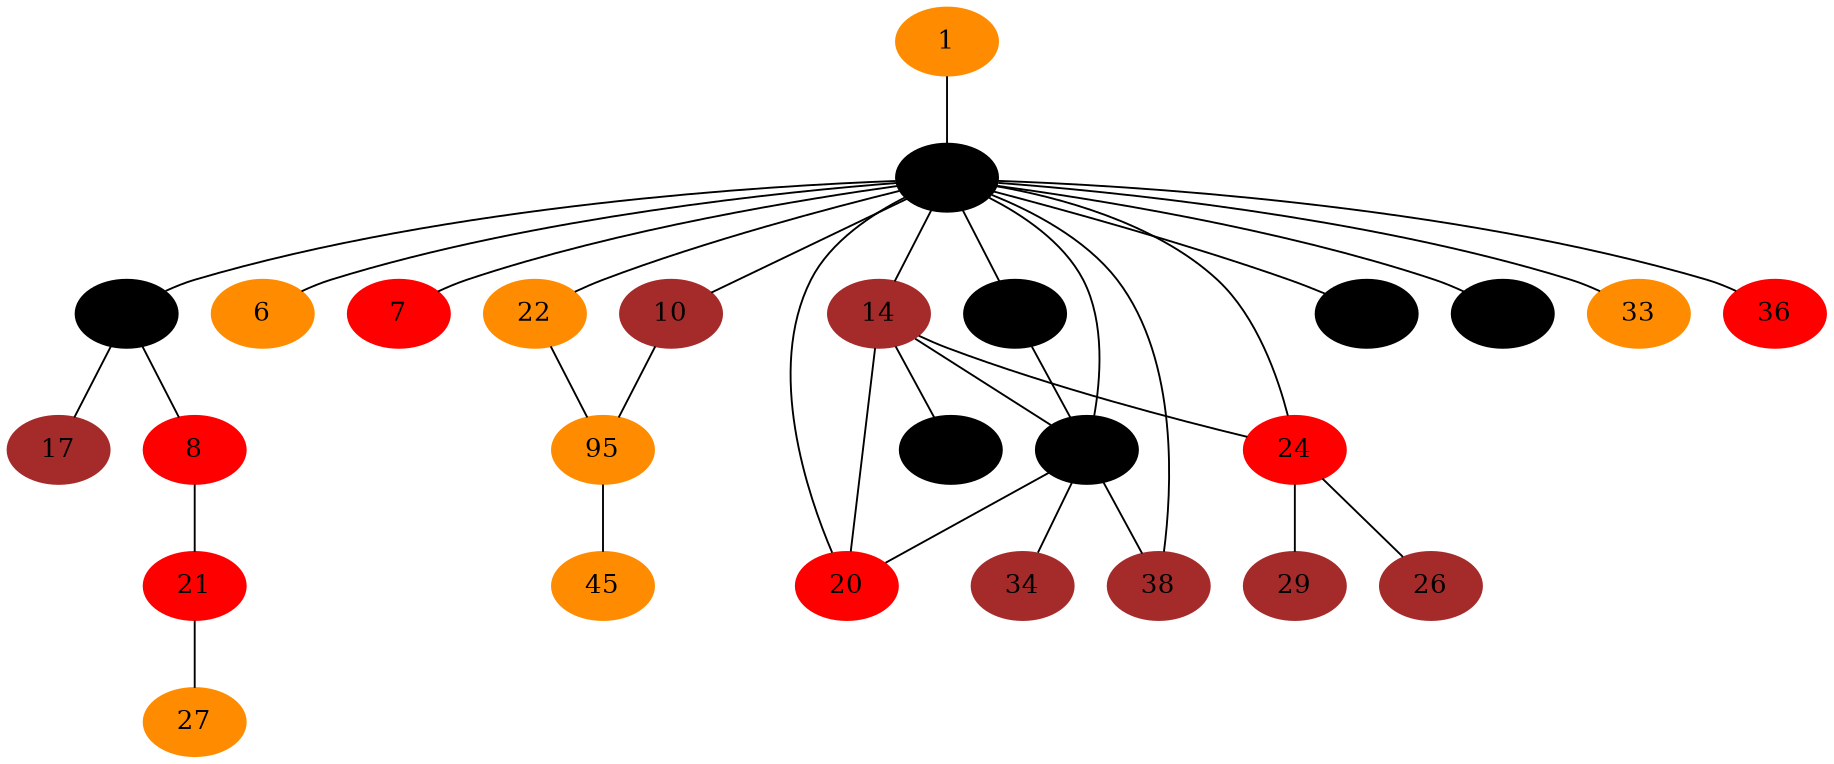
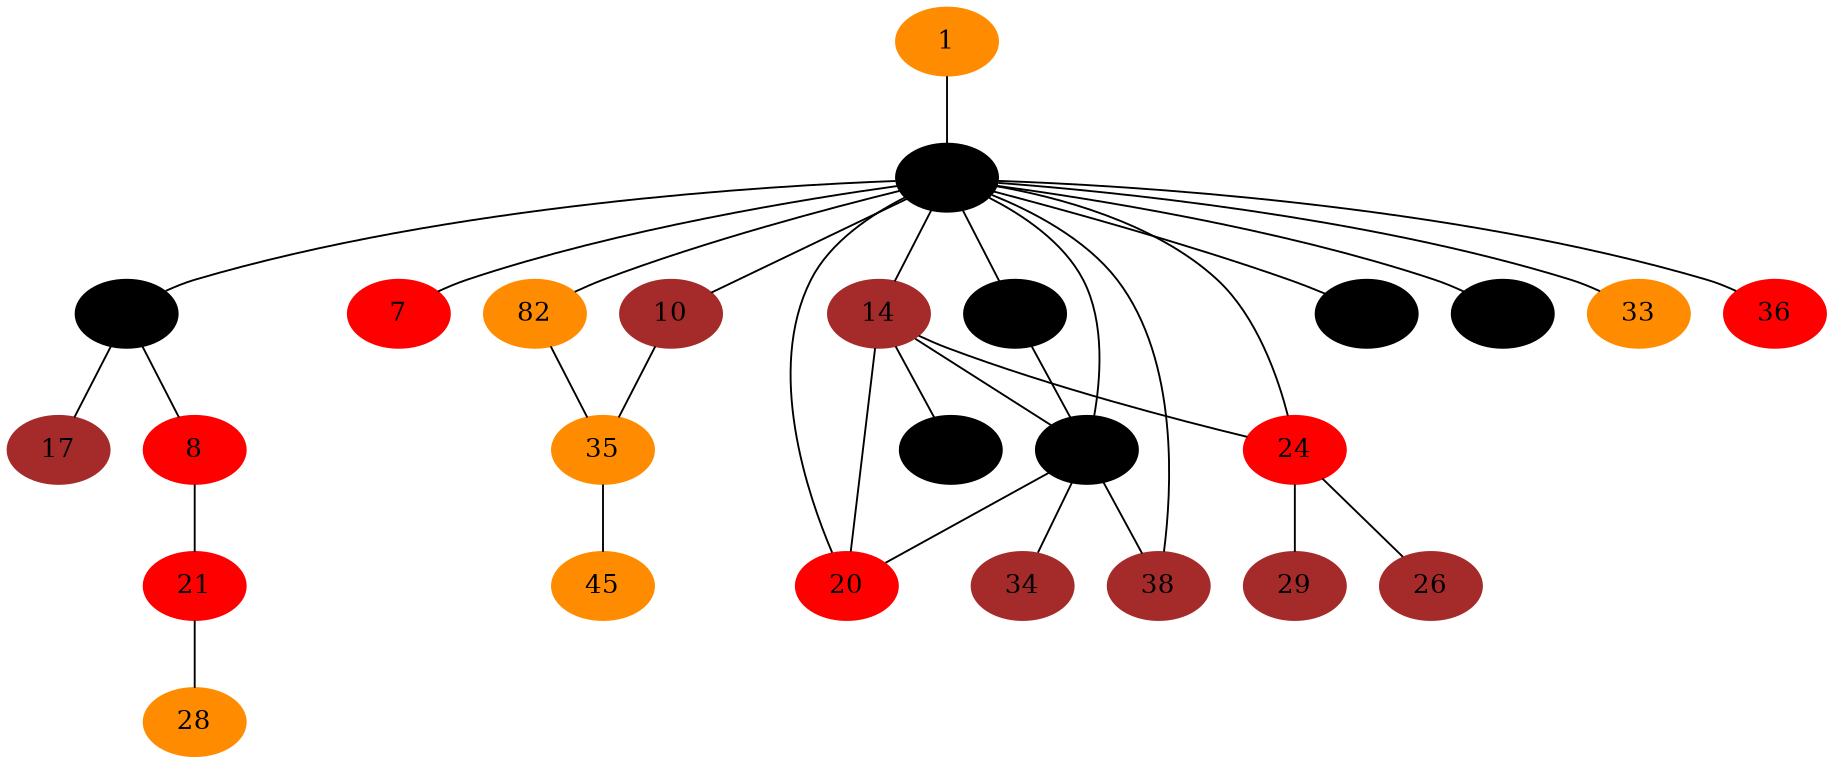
node "6": removed
node "22": label "22" -> "82"
node "95": label "95" -> "35"
node "27": label "27" -> "28"
